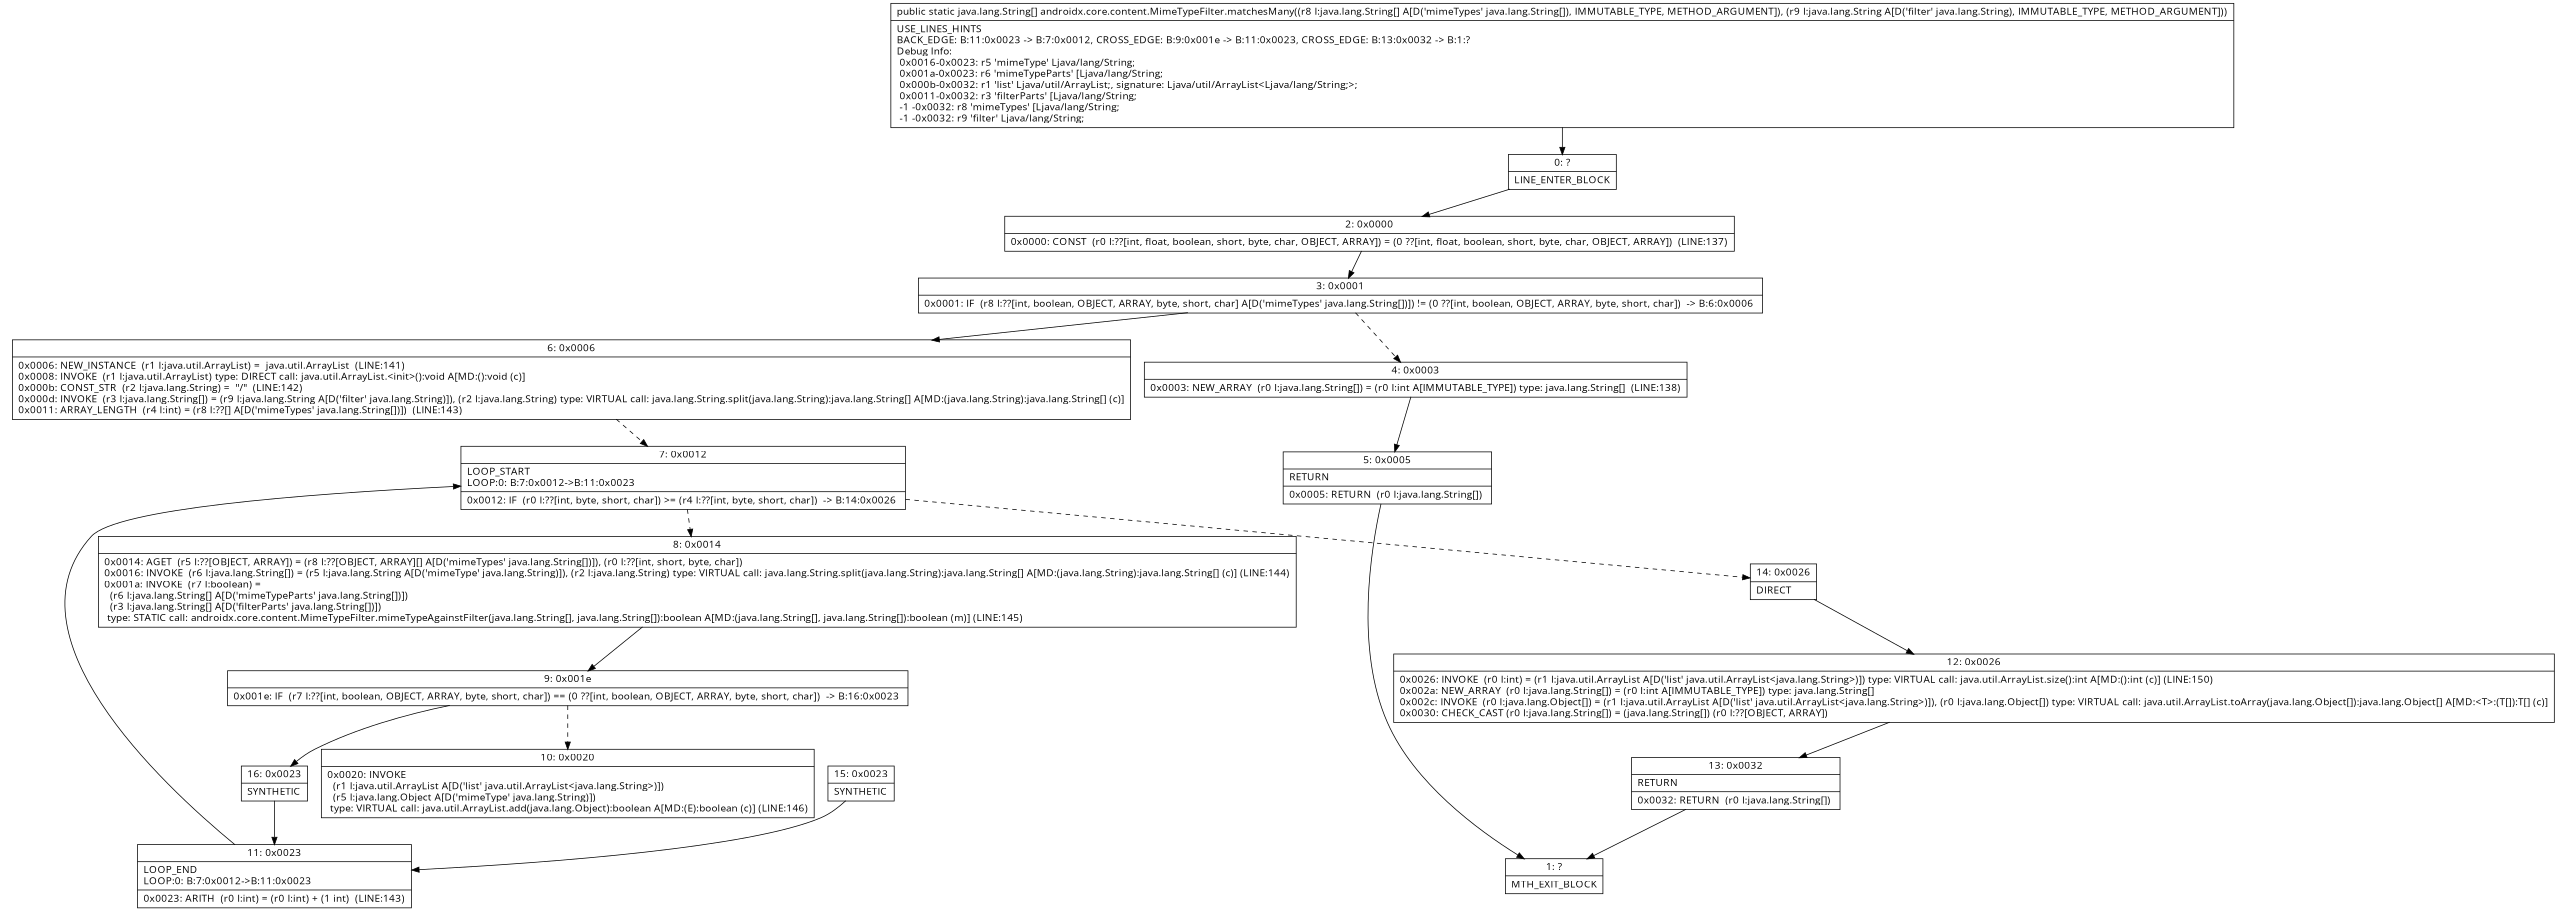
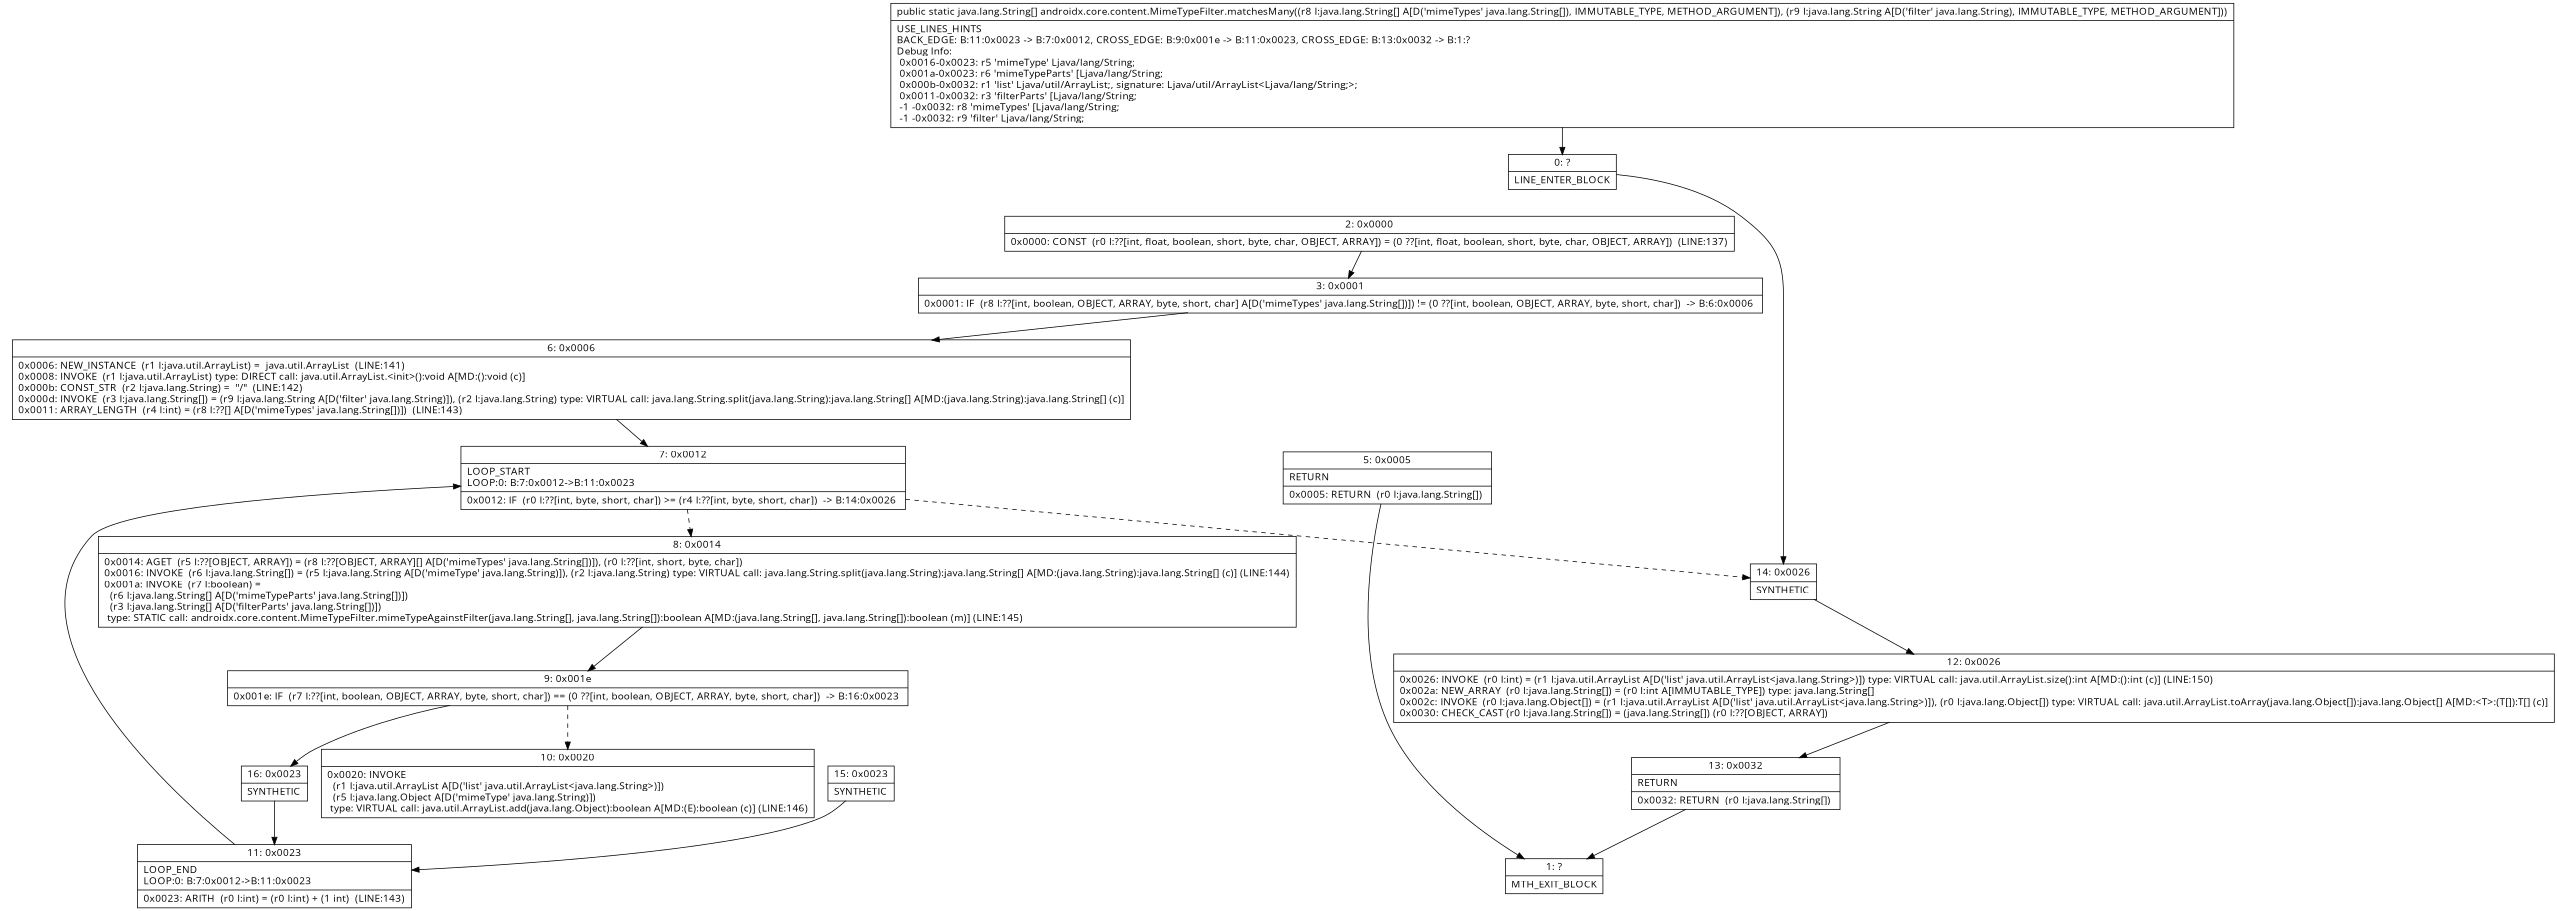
edge "0: ?" -> "2: 0x0000": now "0: ?" -> "14: 0x0026"
node "4: 0x0003": removed
edge "6: 0x0006" -> "7: 0x0012": style dashed -> solid
node "14: 0x0026": text "DIRECT" -> "SYNTHETIC"
